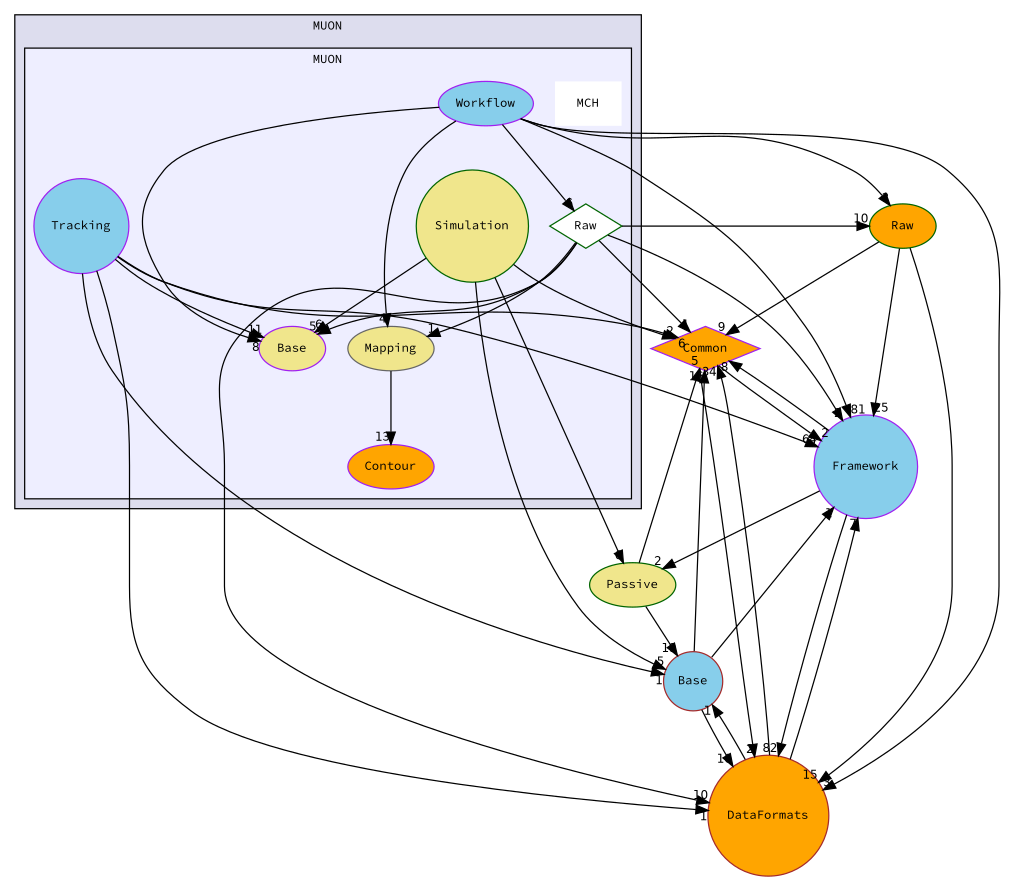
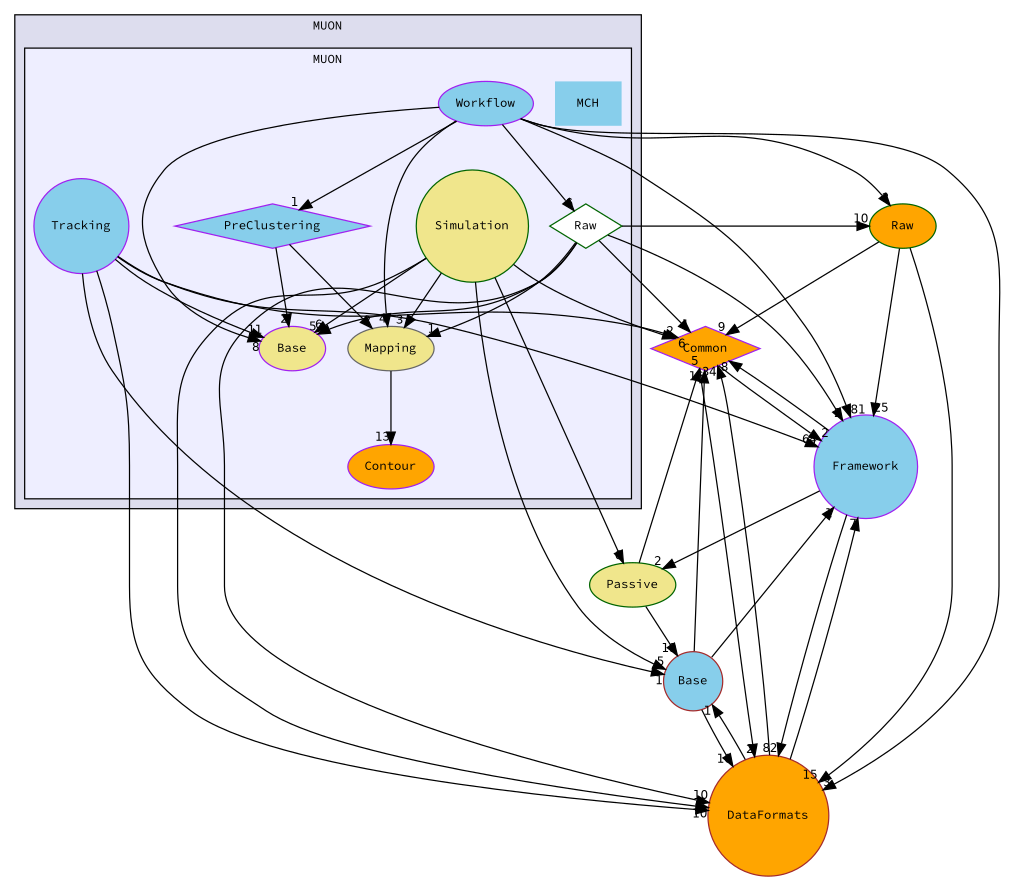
node "MCH": fillcolor white -> skyblue
node "PreClustering": added
edge "Simulation" -> "Mapping": added
edge "Simulation" -> "DataFormats": added
